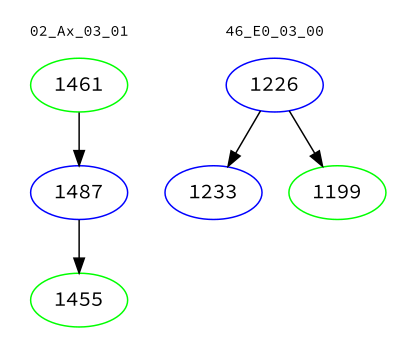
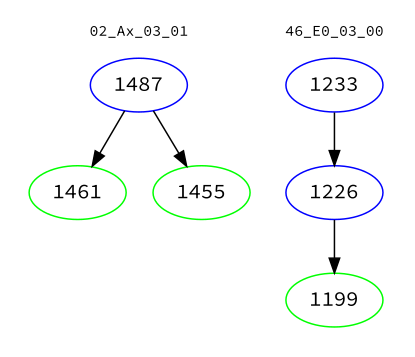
edge "1461" -> "1487": reversed
edge "1226" -> "1233": reversed
